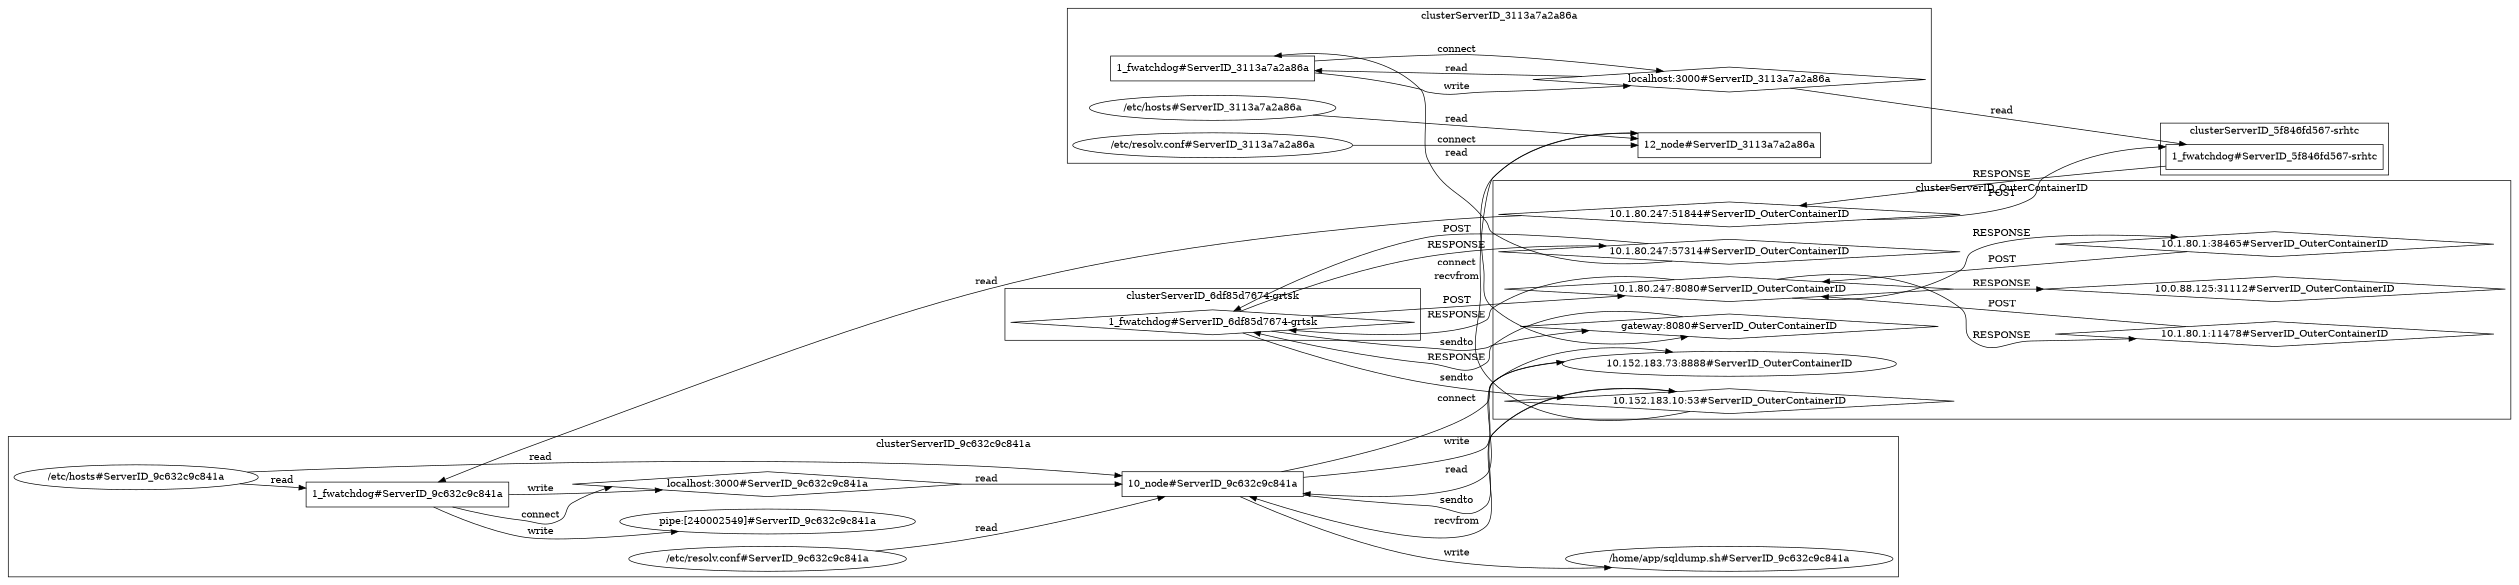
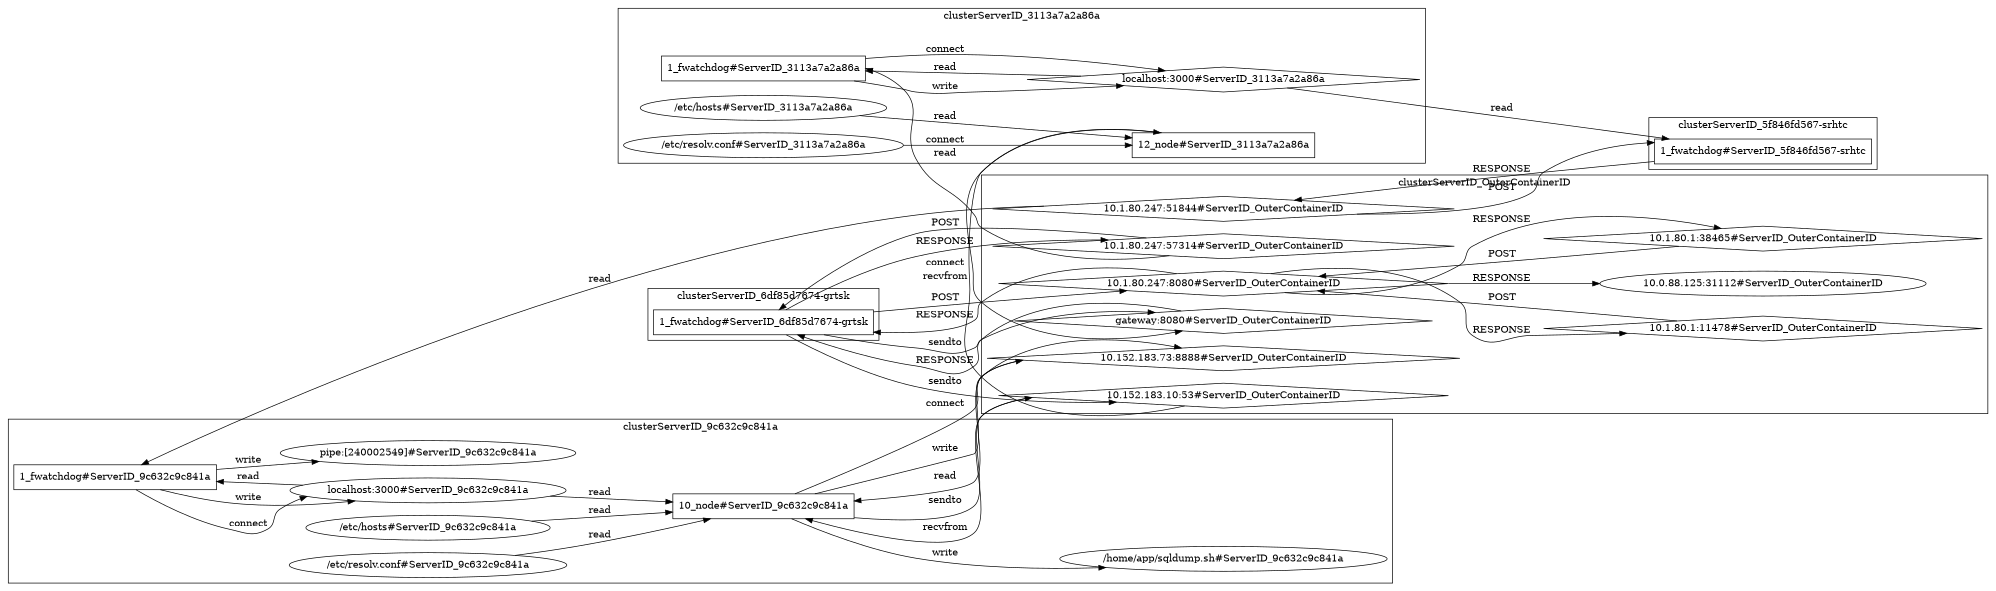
node "10.0.88.125:31112#ServerID_OuterContainerID": shape diamond -> ellipse
node "1_fwatchdog#ServerID_6df85d7674-grtsk": shape diamond -> box
node "10.152.183.73:8888#ServerID_OuterContainerID": shape ellipse -> diamond
node "localhost:3000#ServerID_9c632c9c841a": shape diamond -> ellipse
edge "/etc/hosts#ServerID_9c632c9c841a" -> "1_fwatchdog#ServerID_9c632c9c841a": now "localhost:3000#ServerID_9c632c9c841a" -> "1_fwatchdog#ServerID_9c632c9c841a"
